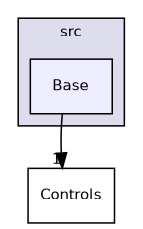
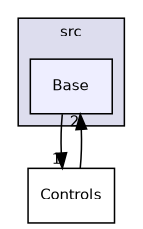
edge "Controls" -> "Base": added
